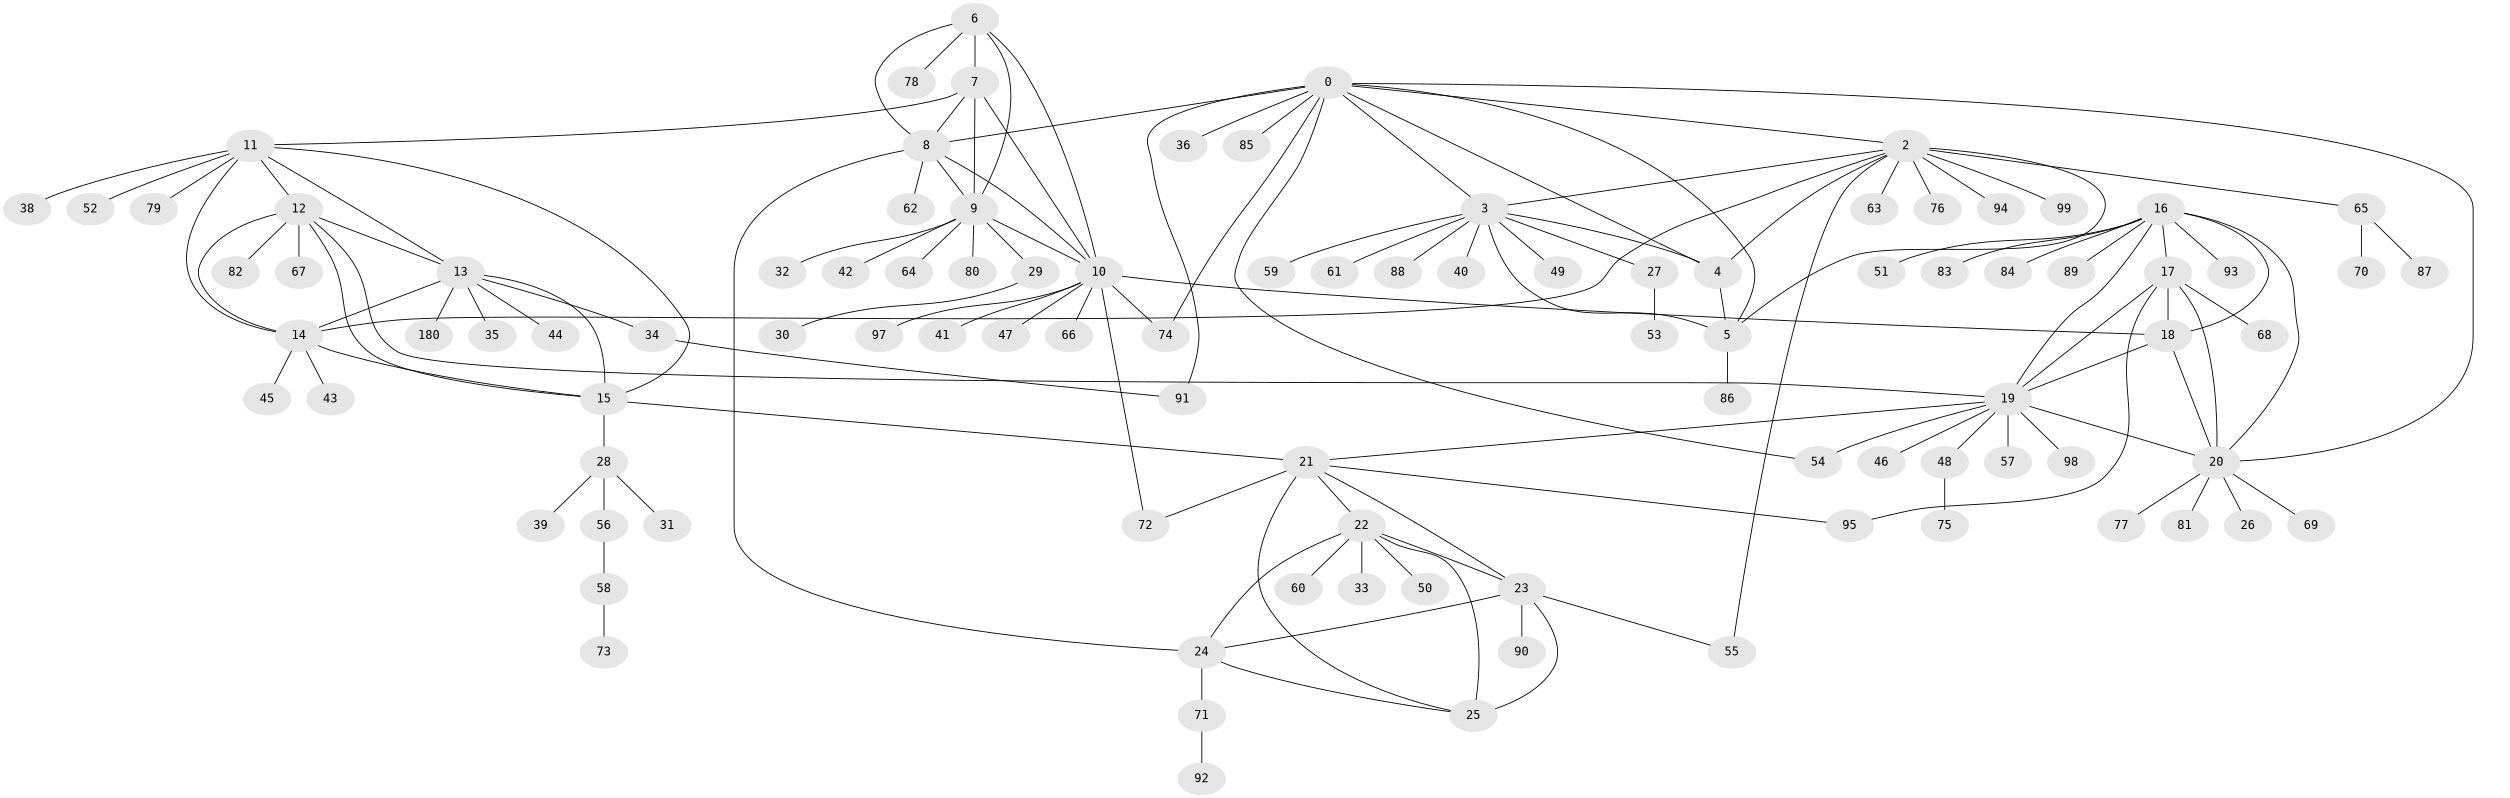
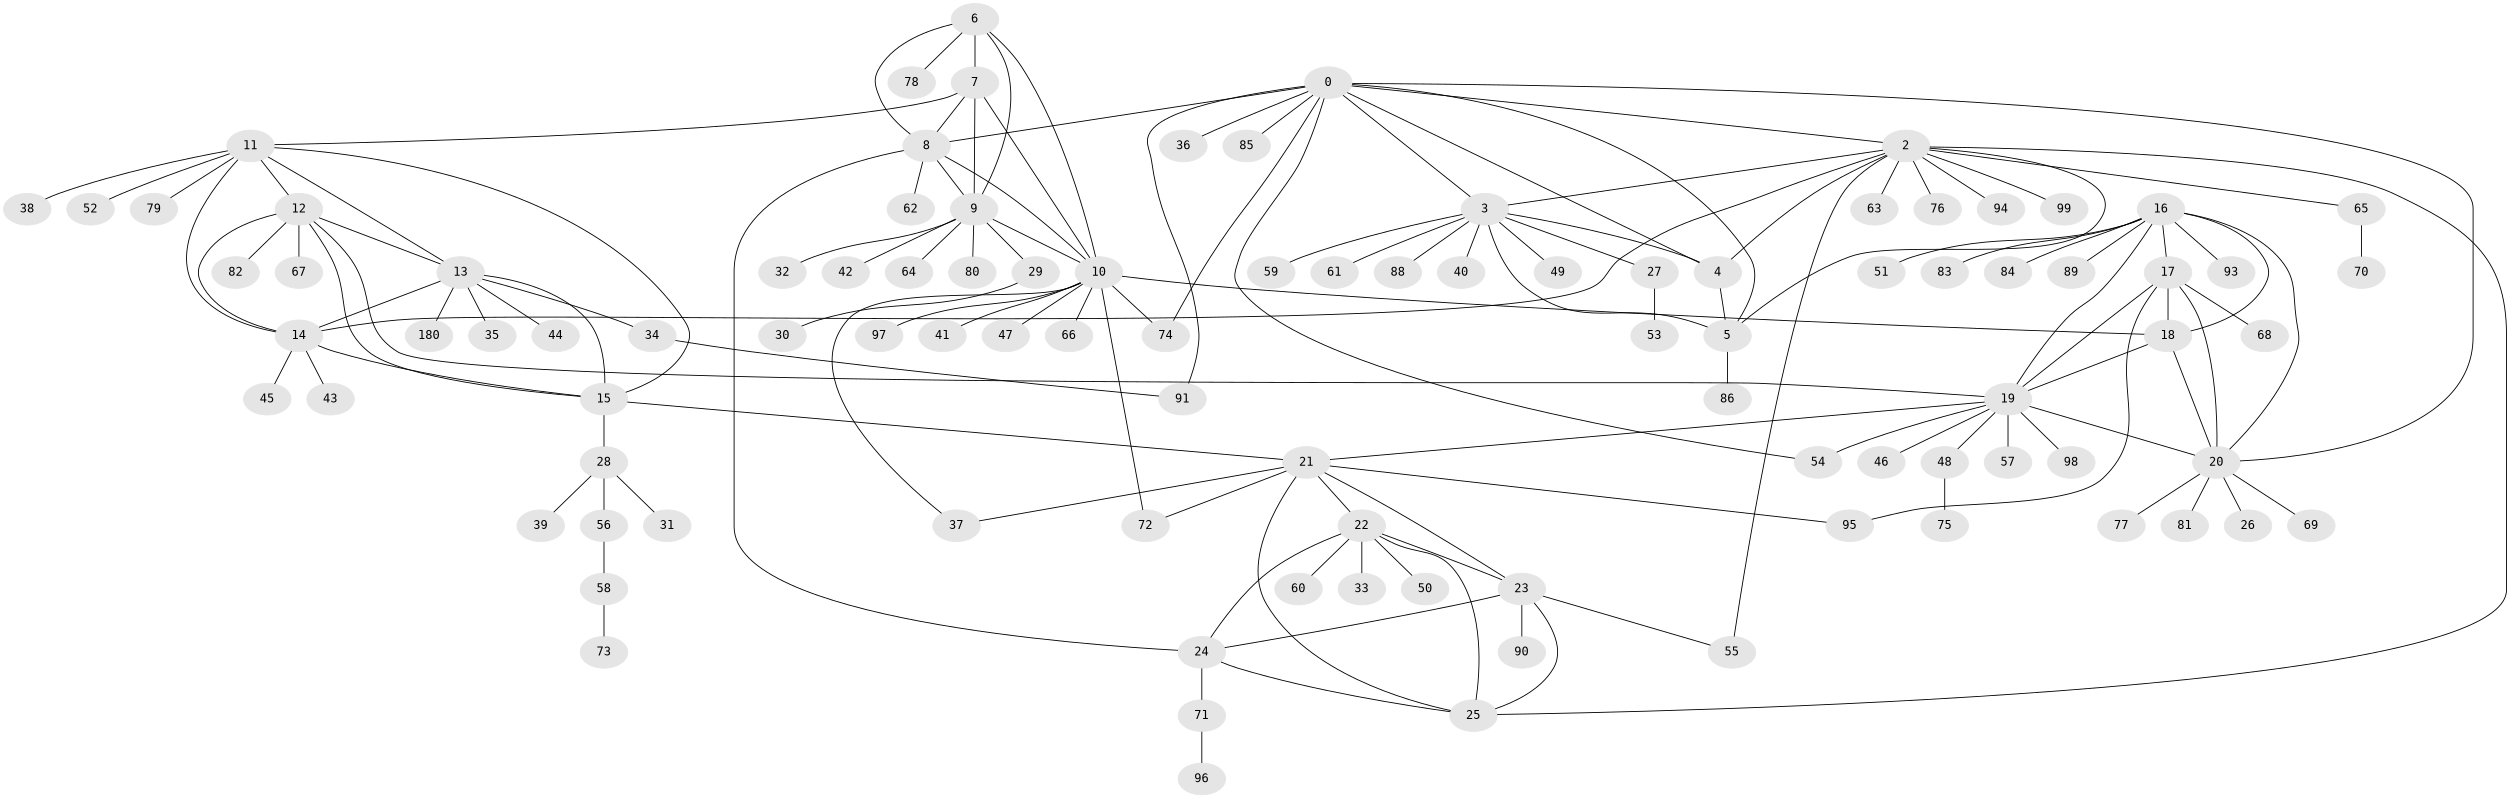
node "87": removed
node "37": added
edge "2" -- "25": added
node "92": label "92" -> "96"
